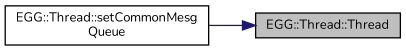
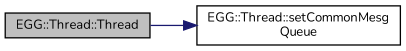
edge "EGG::Thread::setCommonMesg Queue" -> "EGG::Thread::Thread": reversed
